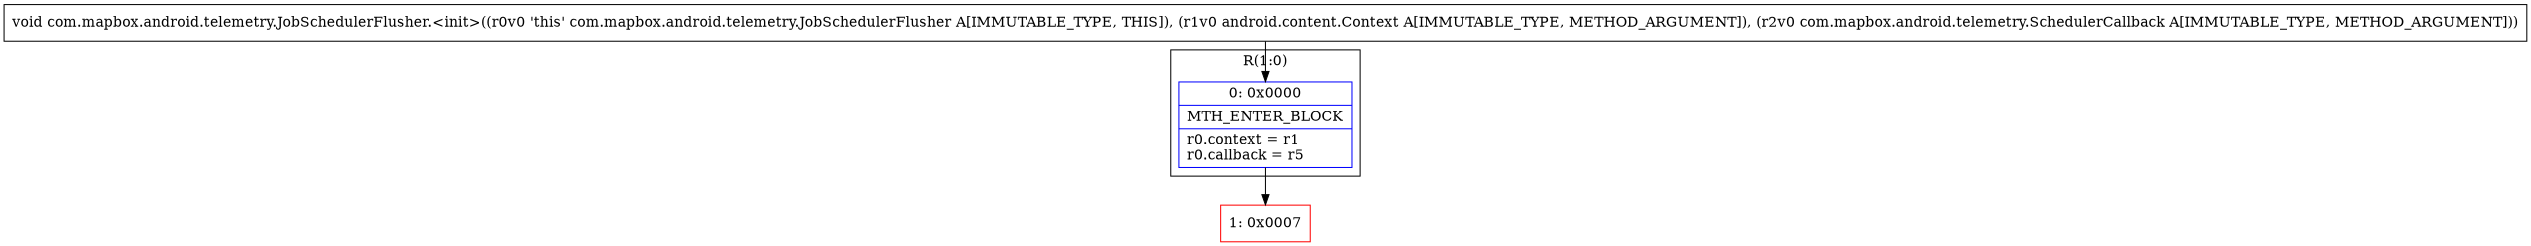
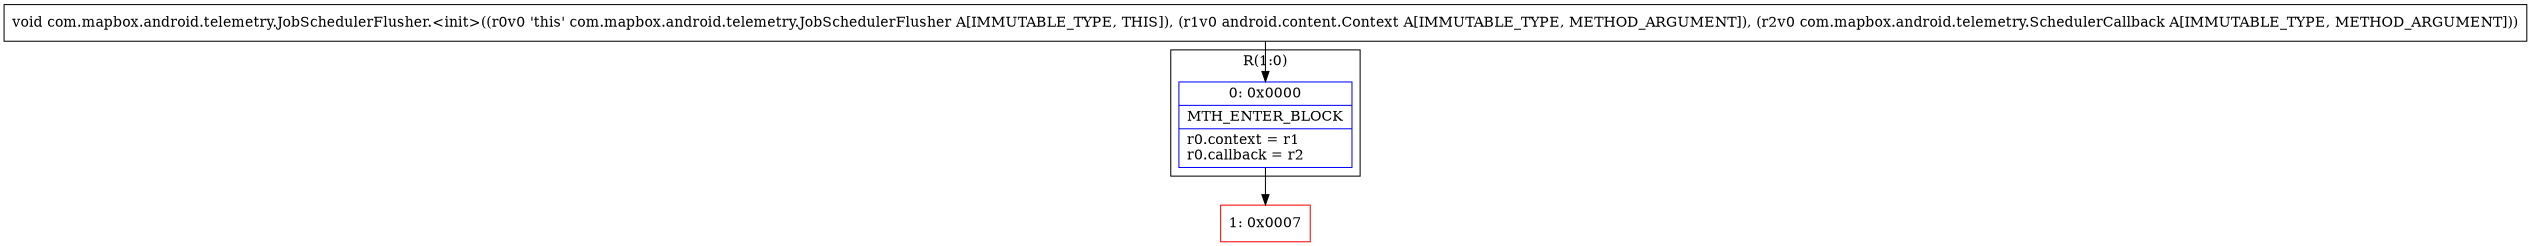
node "0: 0x0000": text "r0.callback = r5" -> "r0.callback = r2"
